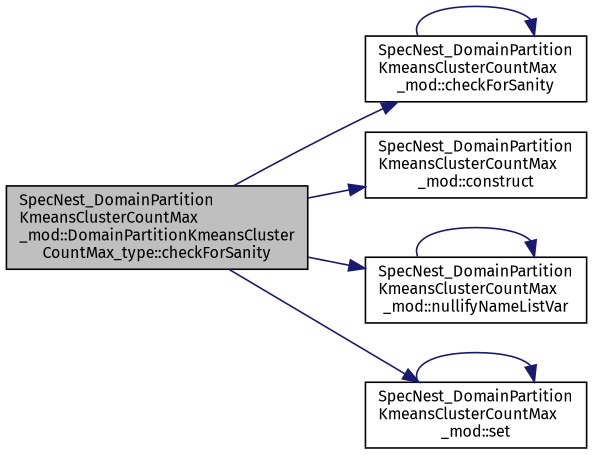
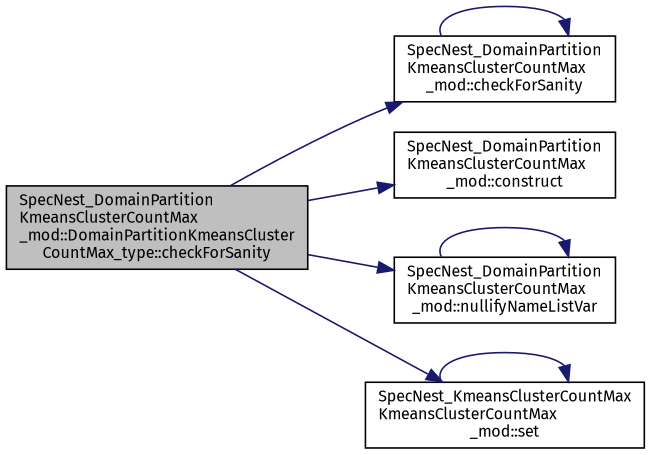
node "SpecNest_DomainPartition KmeansClusterCountMax _mod::set": label "SpecNest_DomainPartition KmeansClusterCountMax _mod::set" -> "SpecNest_KmeansClusterCountMax KmeansClusterCountMax _mod::set"
